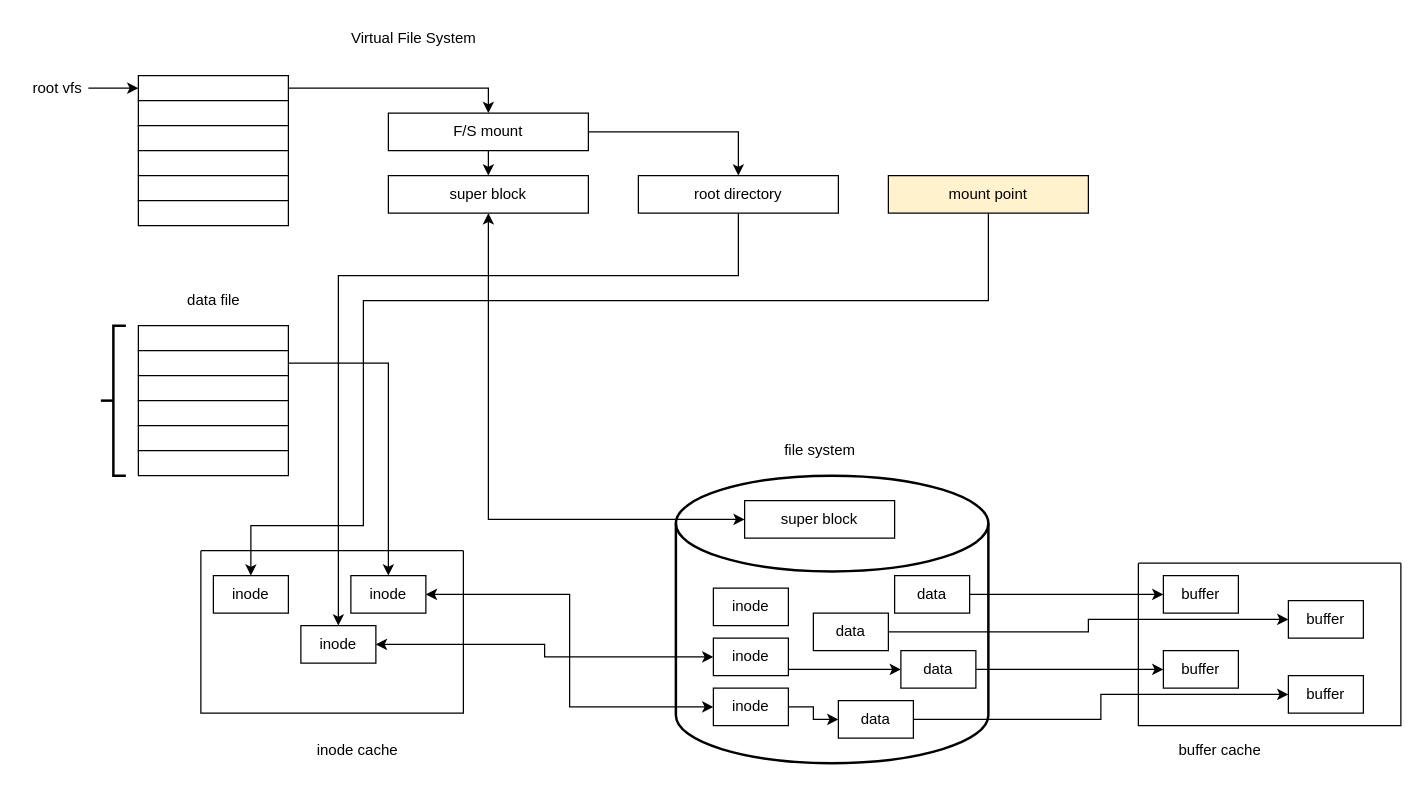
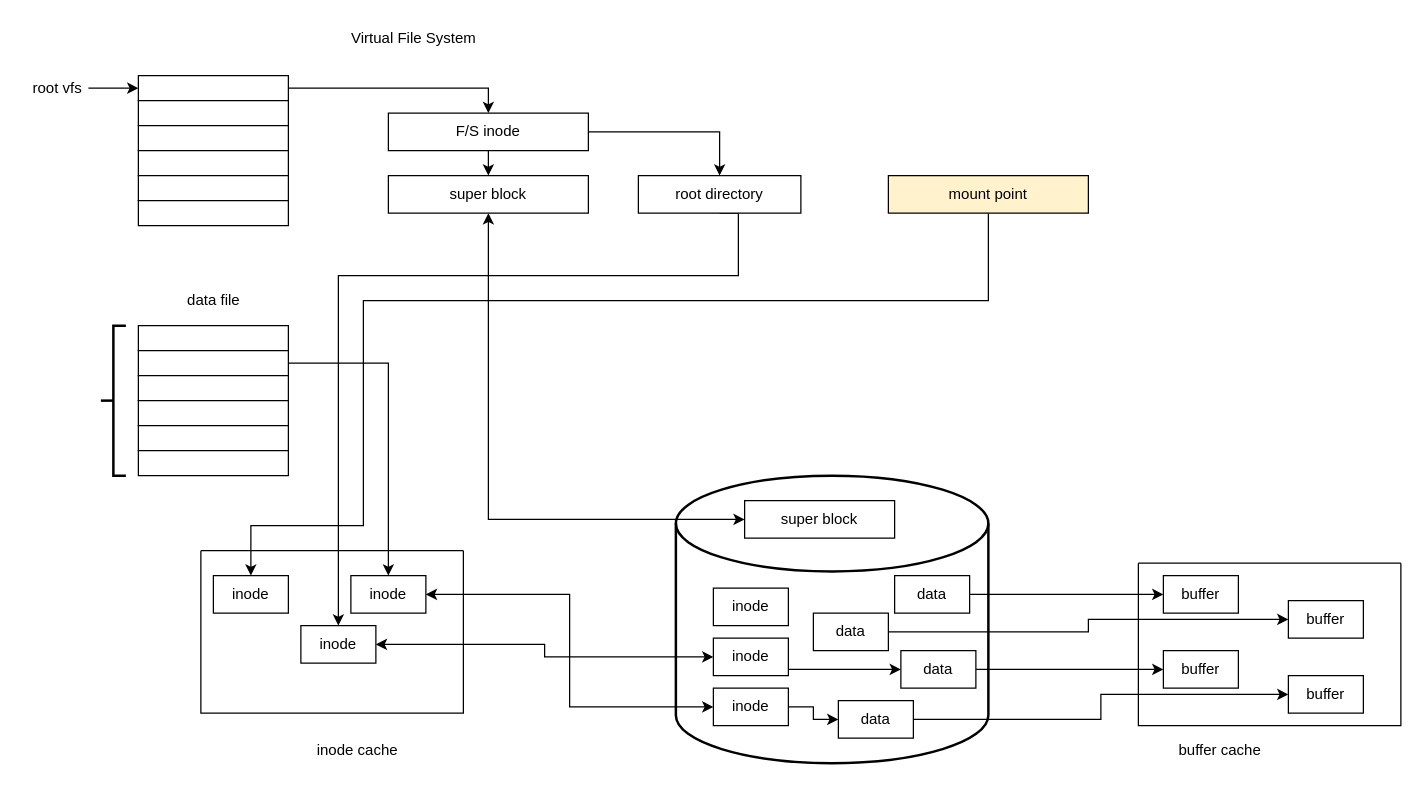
node "F/S mount": label "F/S mount" -> "F/S inode"
node "root directory": size 200x38 -> 163x38
node "file system": removed
